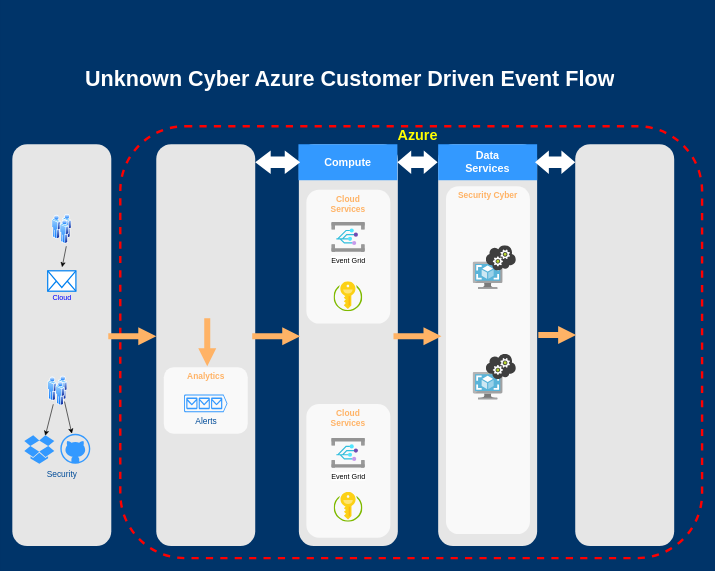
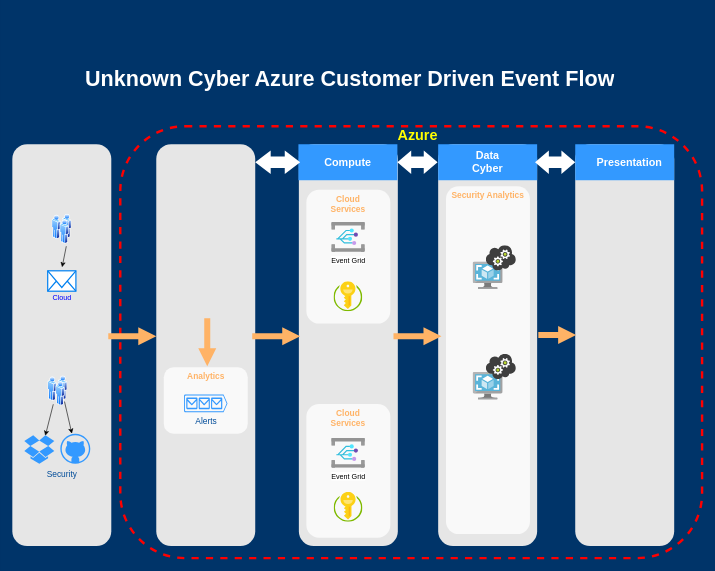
node "Data Services": label "Data Services" -> "Data Cyber"
node "Presentation": added
node "Security Cyber": label "Security Cyber" -> "Security Analytics"
